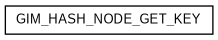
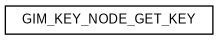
node "GIM_HASH_NODE_GET_KEY": label "GIM_HASH_NODE_GET_KEY" -> "GIM_KEY_NODE_GET_KEY"
